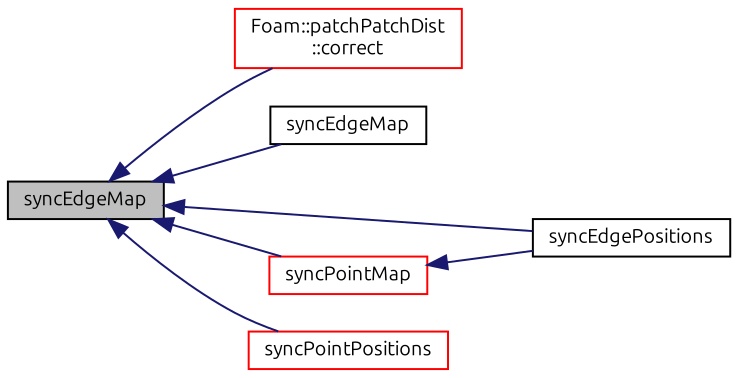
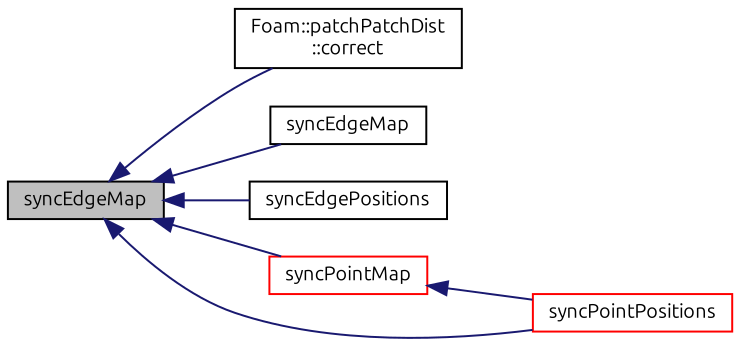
node "Foam::patchPatchDist ::correct": color red -> black
edge "syncEdgePositions" -> "syncPointMap": now "syncPointPositions" -> "syncPointMap"
